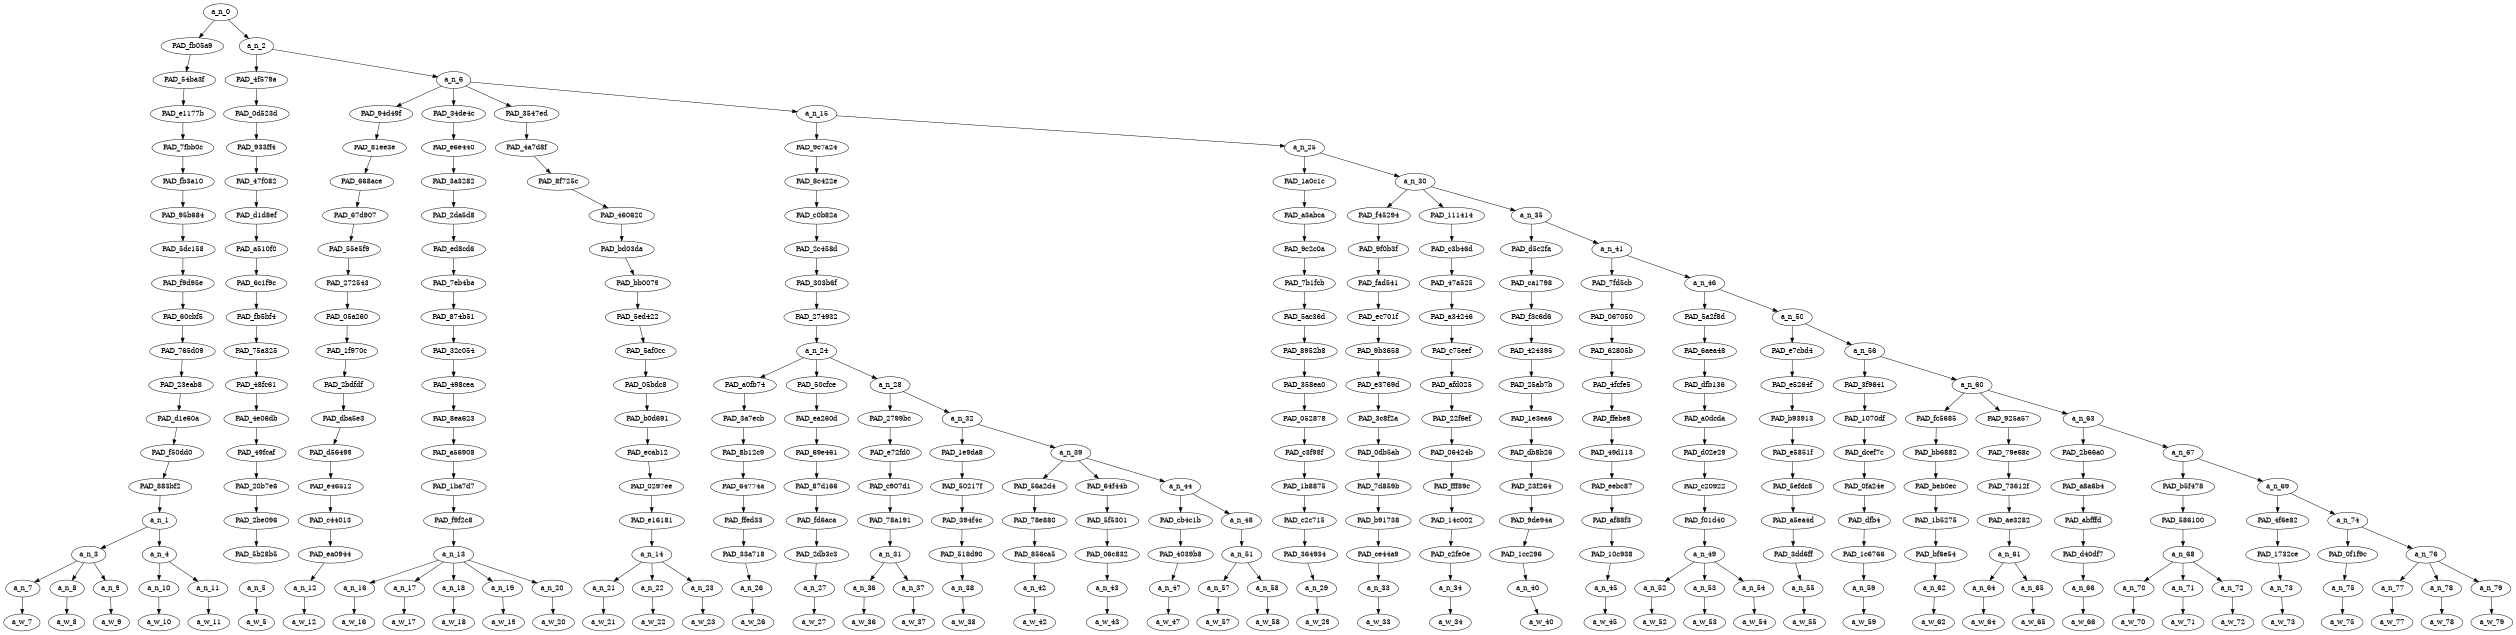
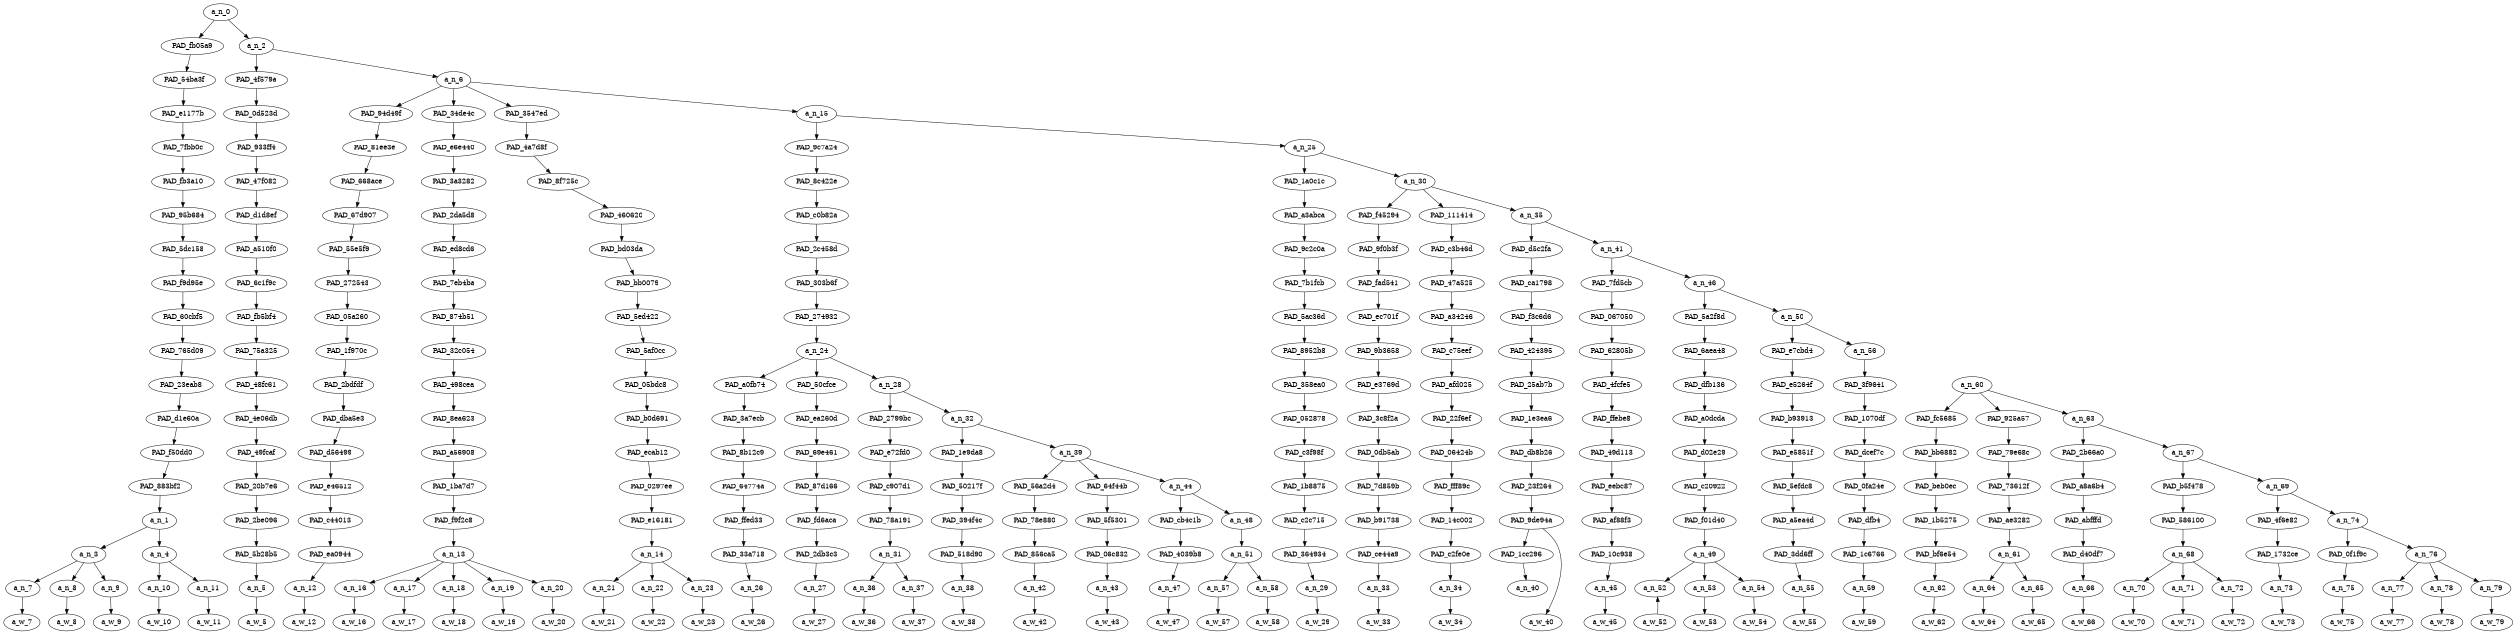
edge "a_n_56" -> "a_n_60": removed
edge "PAD_5b28b5" -> "a_n_5": added
edge "a_n_40" -> "a_w_40": now "PAD_9de94a" -> "a_w_40"
edge "a_n_52" -> "a_w_52": reversed
